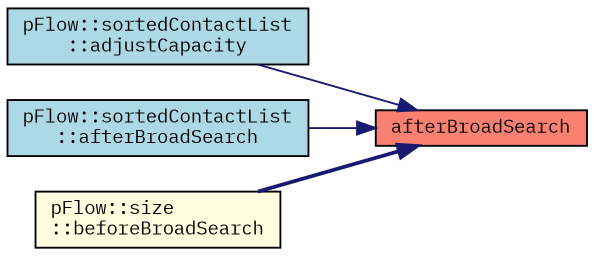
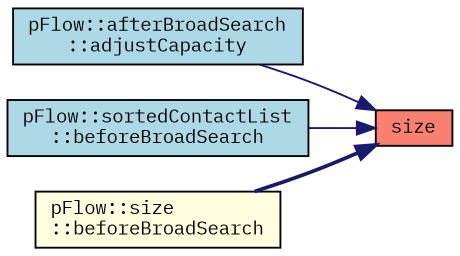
node "pFlow::sortedContactList ::adjustCapacity": label "pFlow::sortedContactList ::adjustCapacity" -> "pFlow::afterBroadSearch ::adjustCapacity"
node "pFlow::sortedContactList ::afterBroadSearch": label "pFlow::sortedContactList ::afterBroadSearch" -> "pFlow::sortedContactList ::beforeBroadSearch"
node "afterBroadSearch": label "afterBroadSearch" -> "size"
